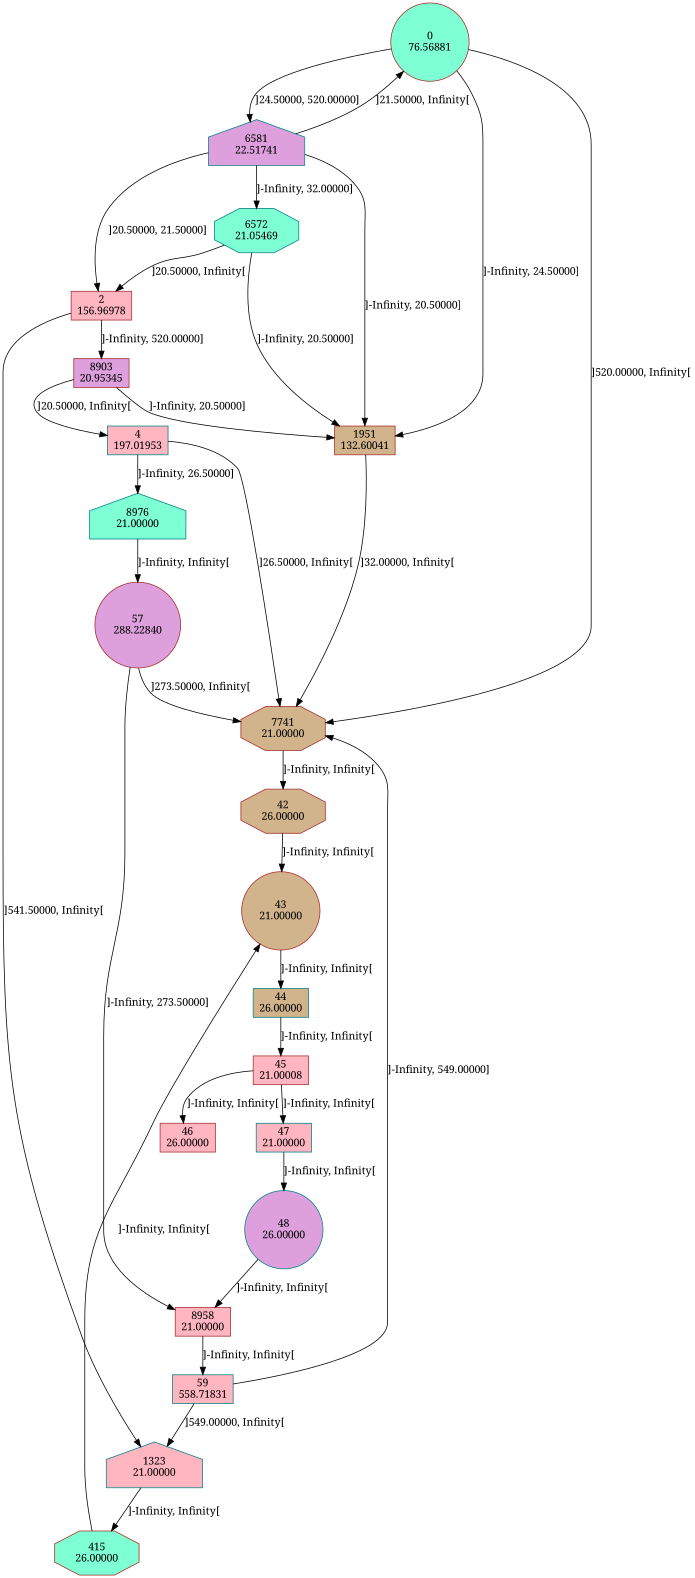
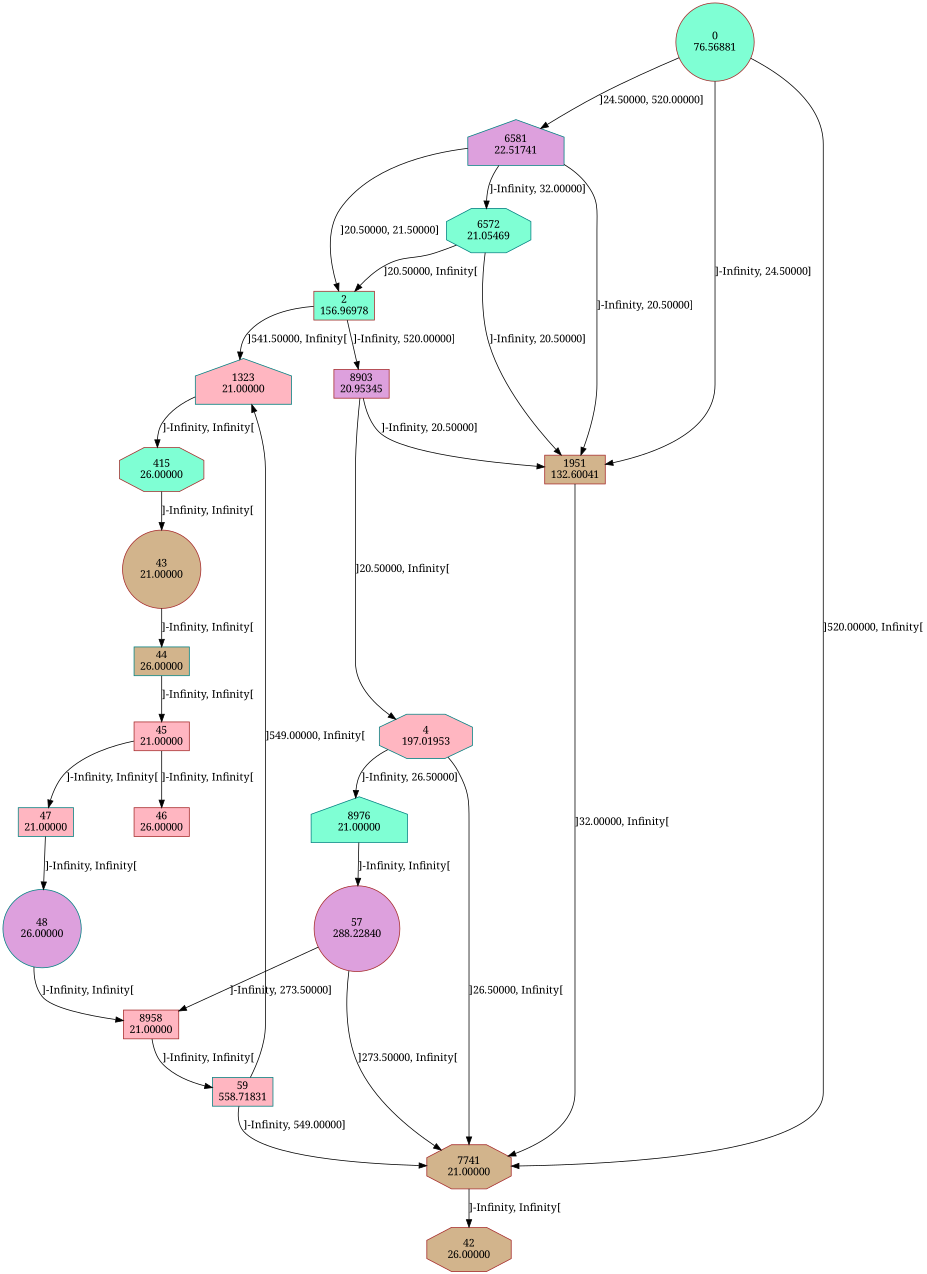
edge "6581 22.51741" -> "0 76.56881": removed, label "]21.50000, Infinity["
node "2 156.96978": fillcolor lightpink -> aquamarine
node "4 197.01953": shape box -> octagon
edge "42 26.00000" -> "43 21.00000": removed, label "]-Infinity, Infinity["
node "45 21.00008": label "45 21.00008" -> "45 21.00000"
